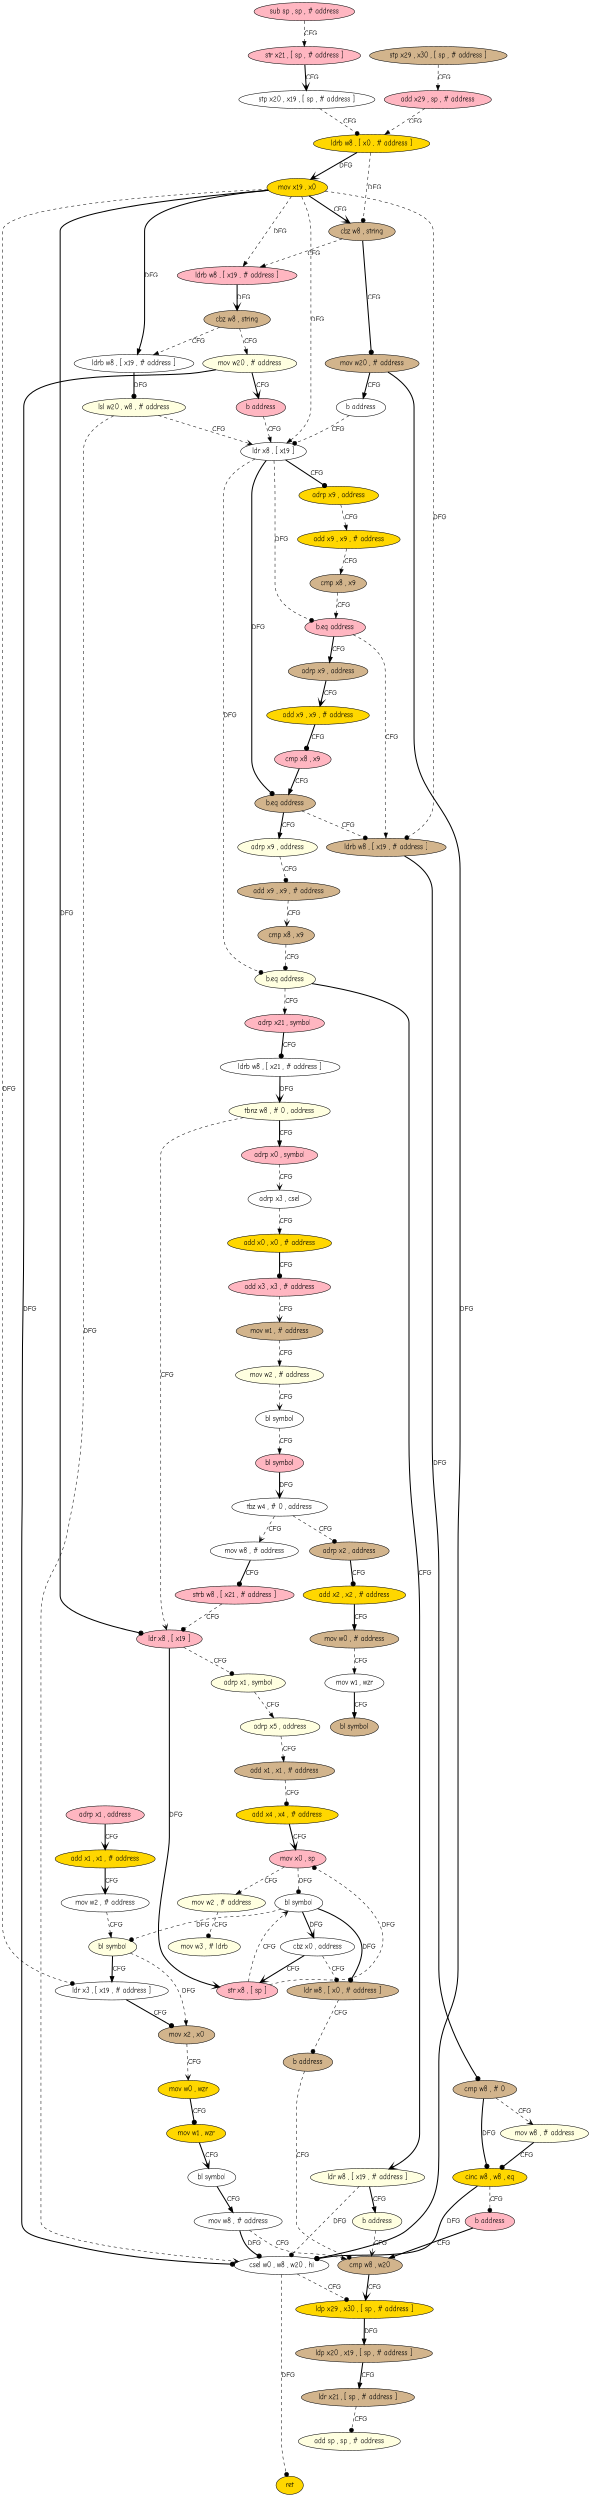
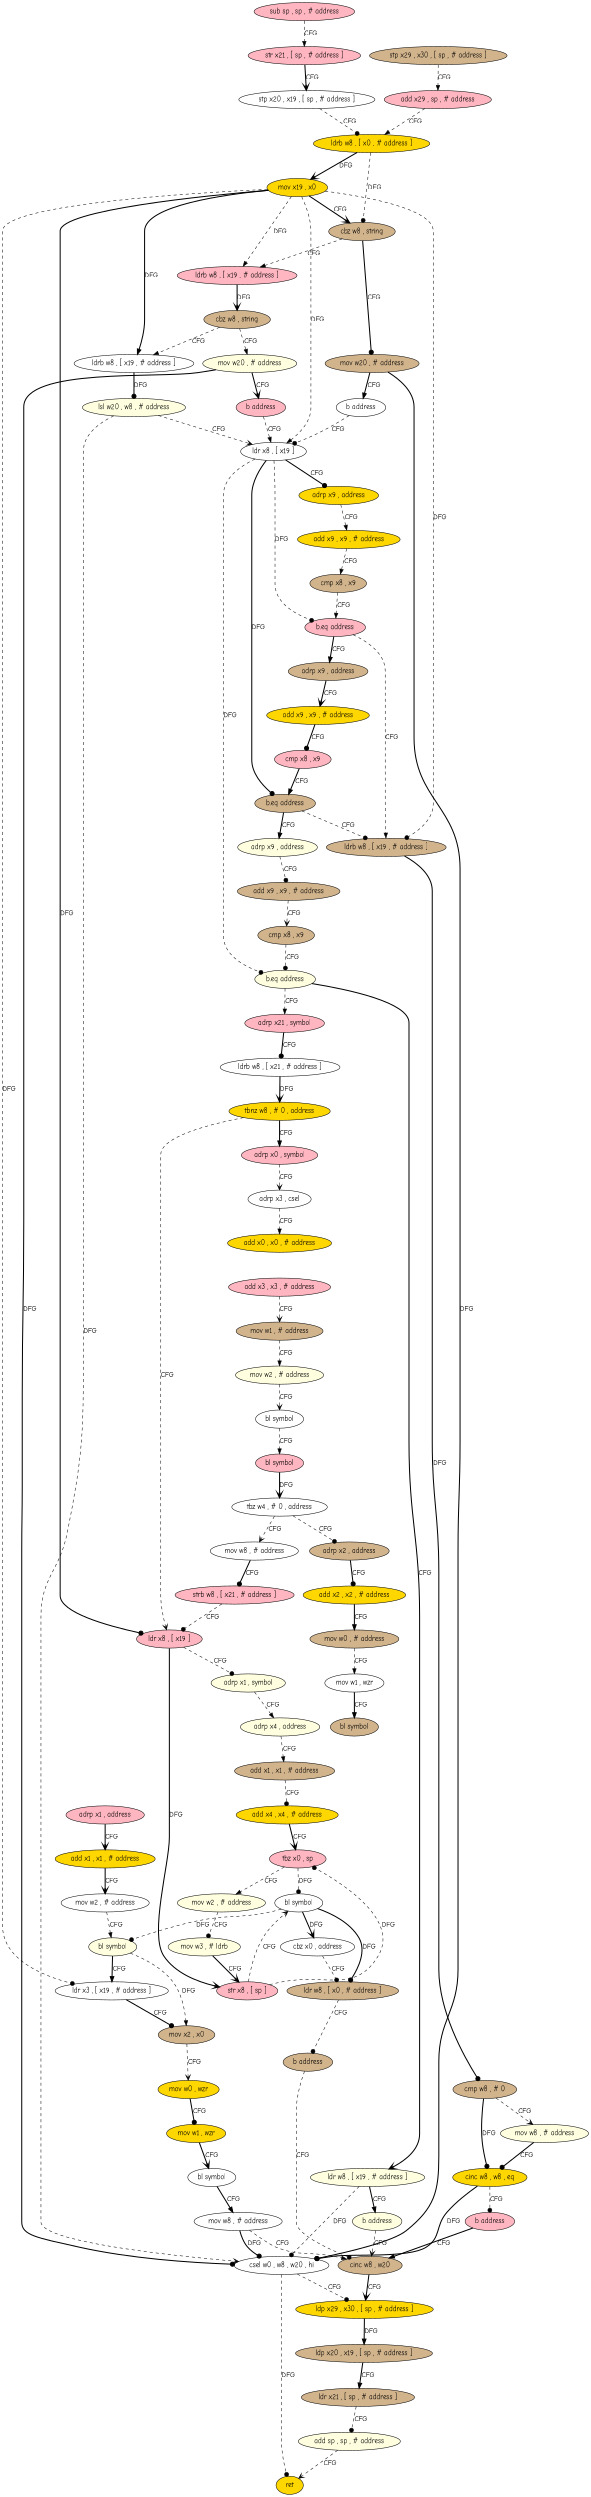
node "tbnz w8 , # 0 , address": fillcolor lightyellow -> gold
edge "add x0 , x0 , # address" -> "add x3 , x3 , # address": removed, label "CFG"
node "adrp x5 , address": label "adrp x5 , address" -> "adrp x4 , address"
node "mov x0 , sp": label "mov x0 , sp" -> "tbz x0 , sp"
edge "cbz x0 , address" -> "str x8 , [ sp ]": now "mov w3 , # ldrb" -> "str x8 , [ sp ]"
node "cmp w8 , w20": label "cmp w8 , w20" -> "cinc w8 , w20"
edge "add sp , sp , # address" -> "ret": added, label "CFG"
